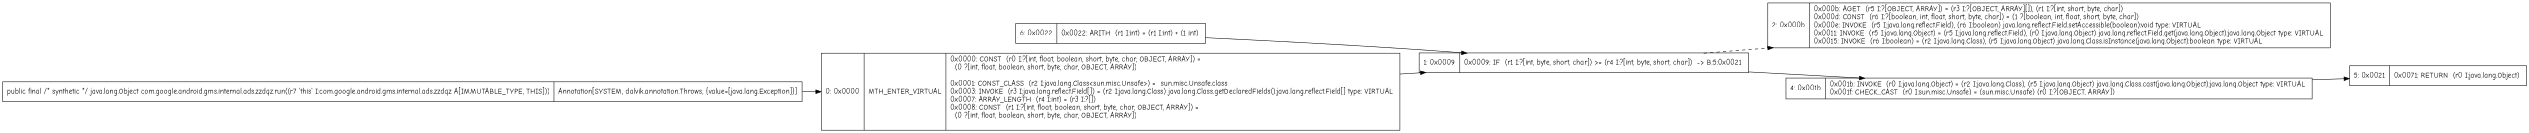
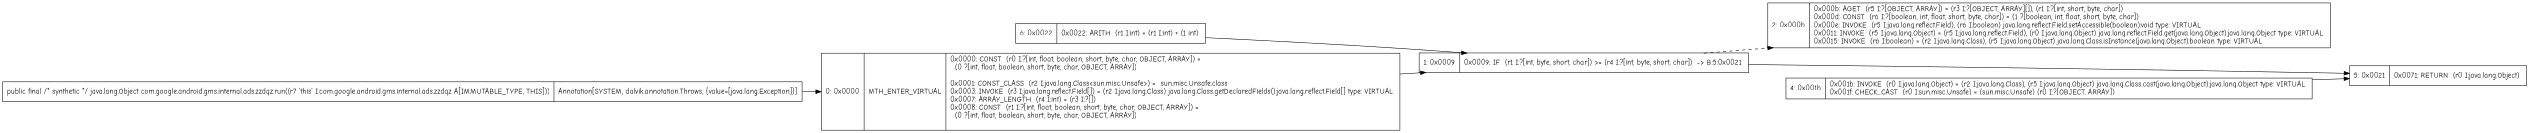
edge "1: 0x0009" -> "4: 0x001b": now "1: 0x0009" -> "5: 0x0021"
